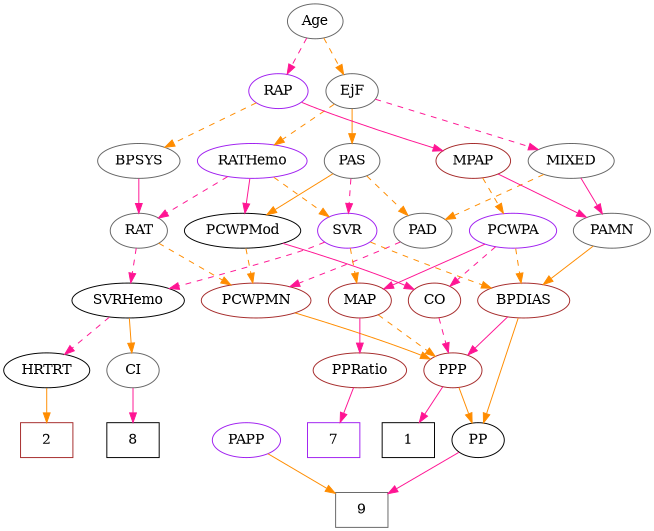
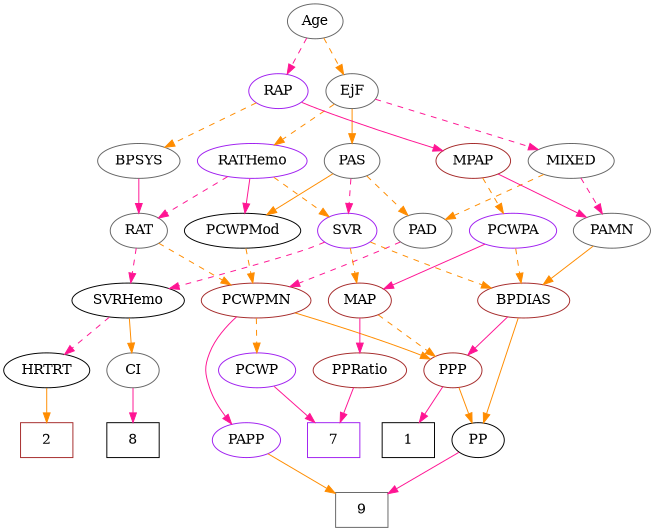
edge "MIXED" -> "PAMN": style solid -> dashed
node "CO": removed
edge "PCWPMN" -> "PAPP": added
node "PCWP": added
